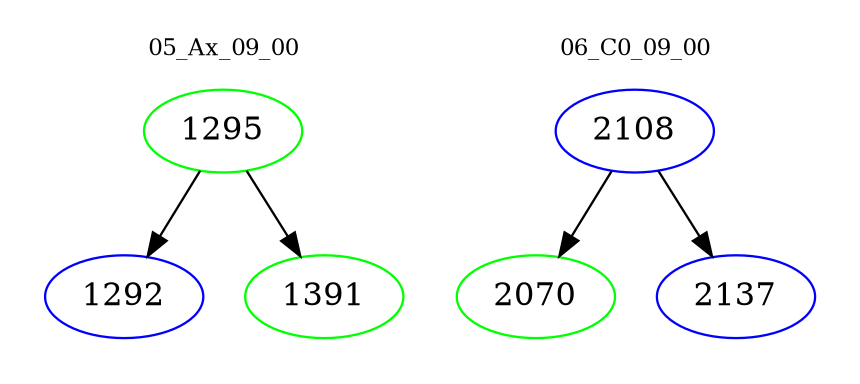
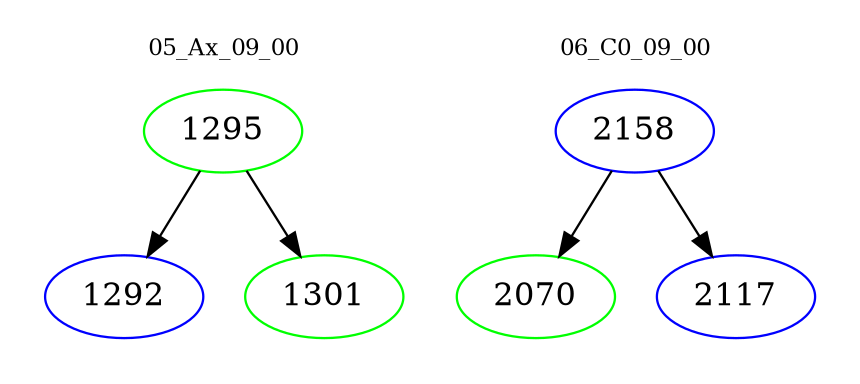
node "2108": label "2108" -> "2158"
node "1391": label "1391" -> "1301"
node "2137": label "2137" -> "2117"
